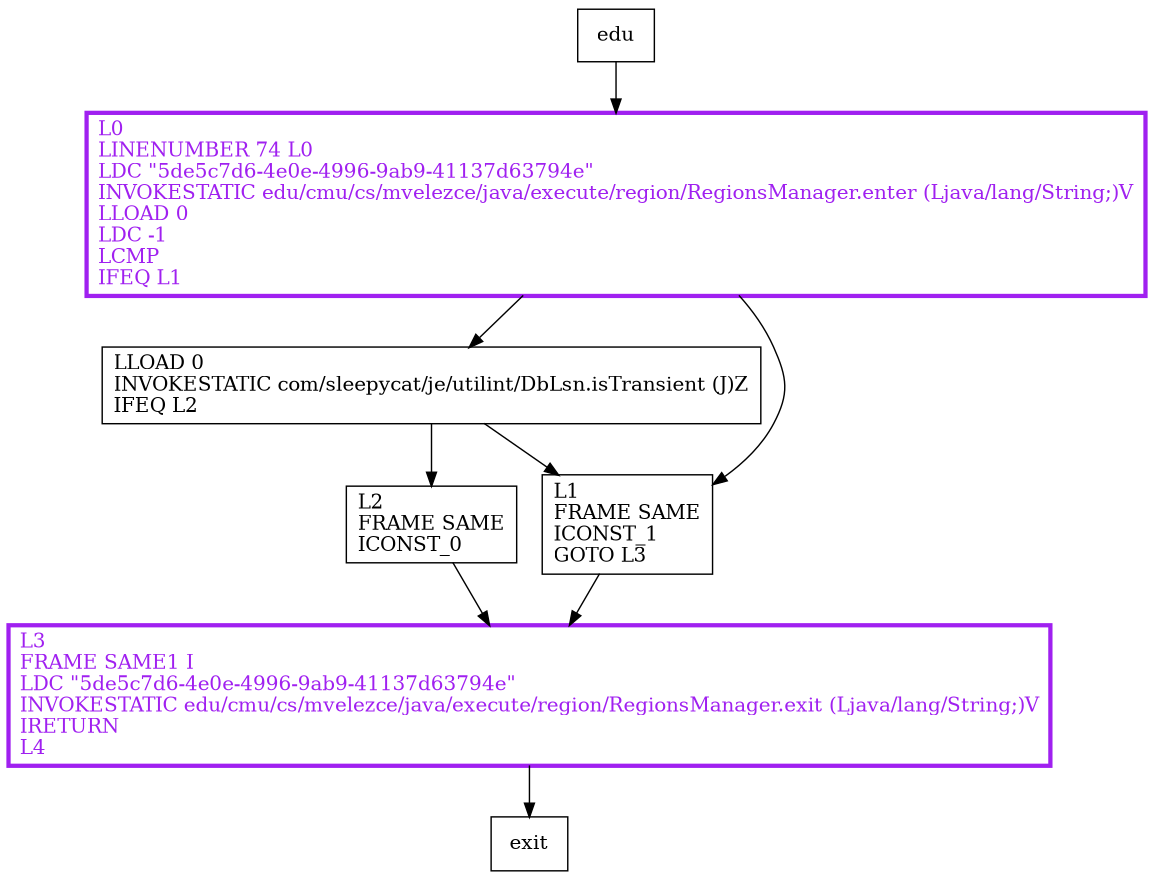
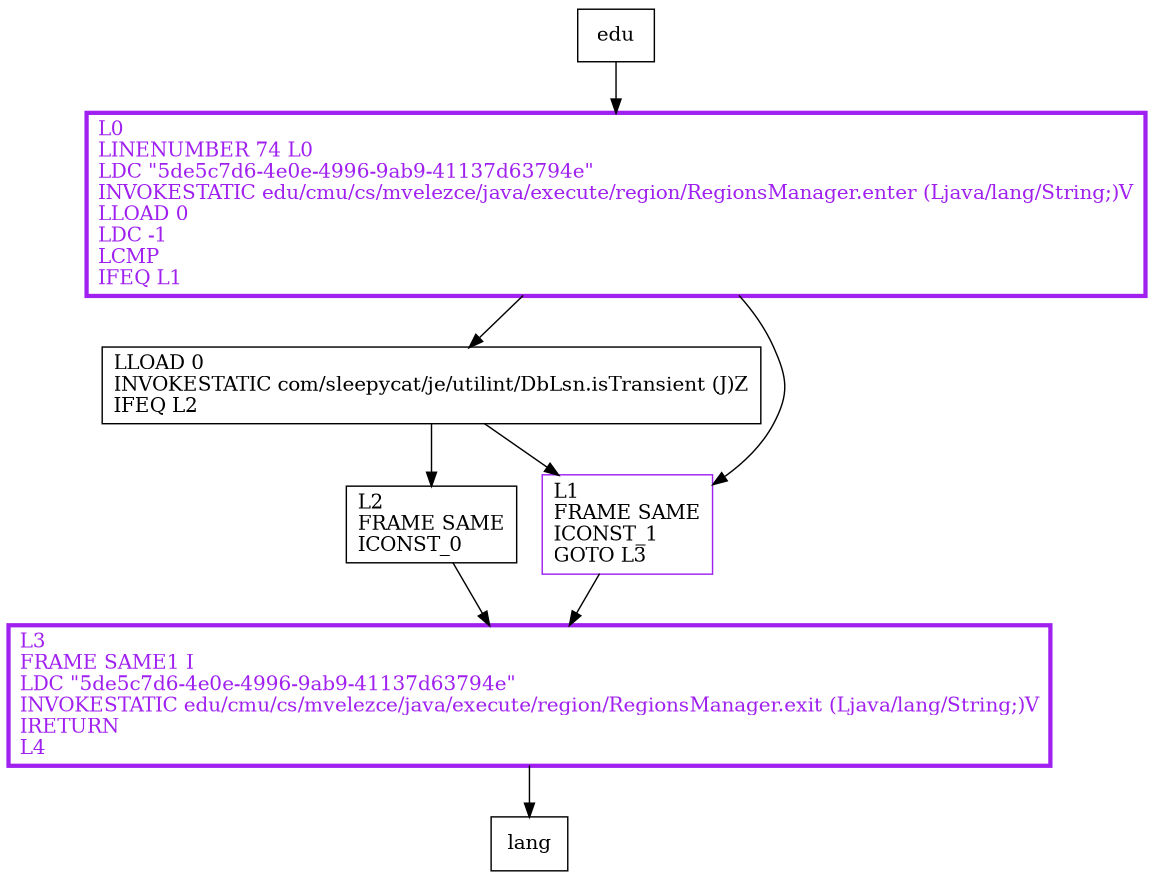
node "L1 FRAME SAME ICONST_1 GOTO L3": color black -> purple
node "exit": label "exit" -> "lang"
